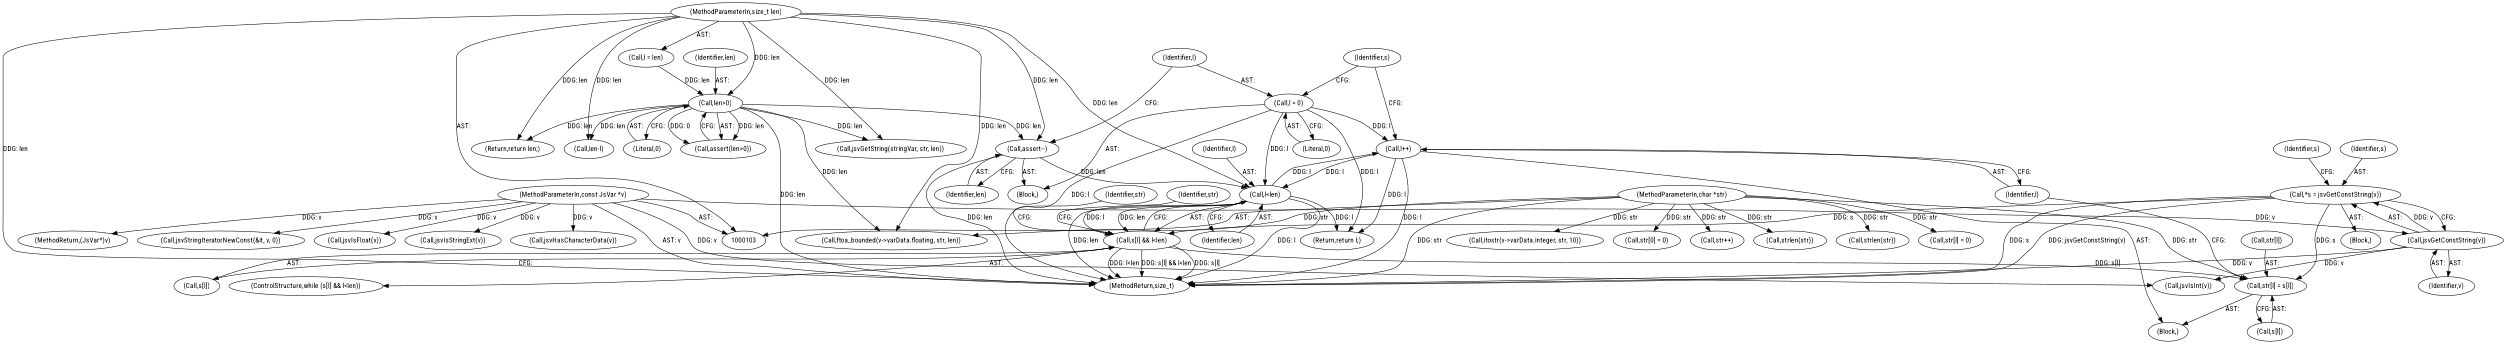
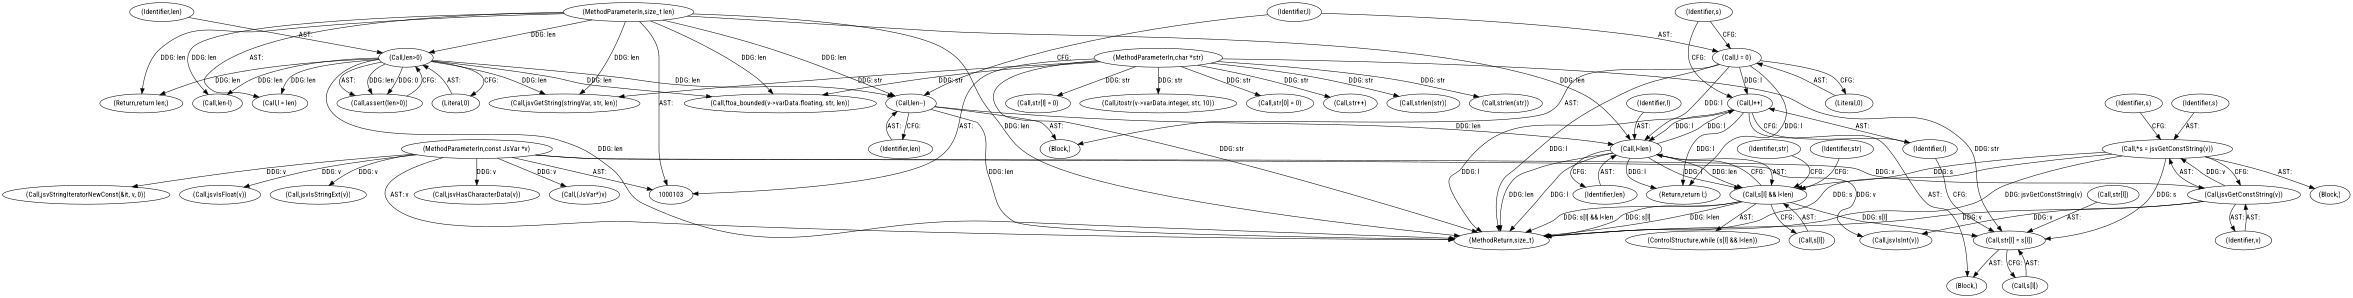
edge "(MethodParameterIn,char *str)" -> "(Call,jsvGetString(stringVar, str, len))": added, label "DDG: str"
edge "(Call,l = len)" -> "(Call,len>0)": reversed
node "(Call,assert--)": label "(Call,assert--)" -> "(Call,len--)"
node "(MethodReturn,(JsVar*)v)": label "(MethodReturn,(JsVar*)v)" -> "(Call,(JsVar*)v)"
